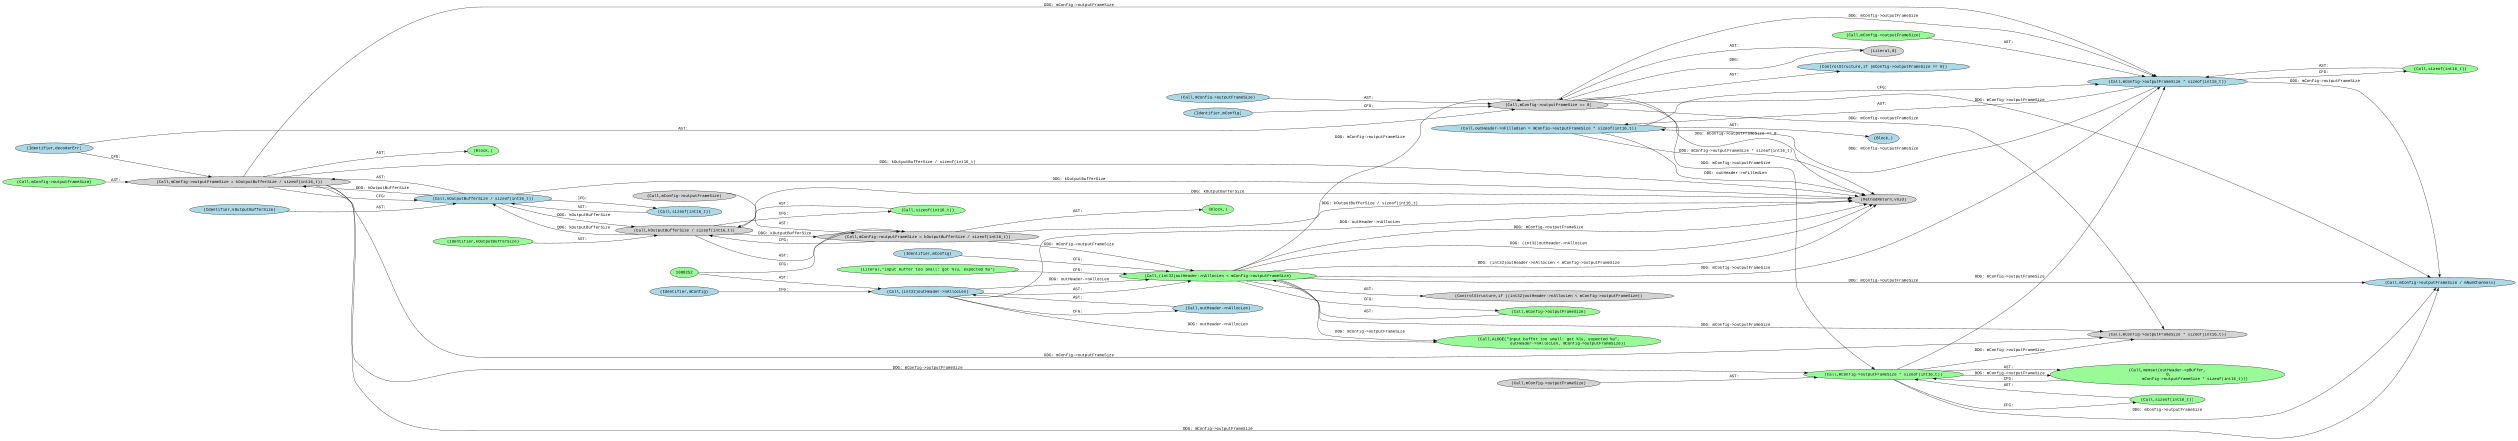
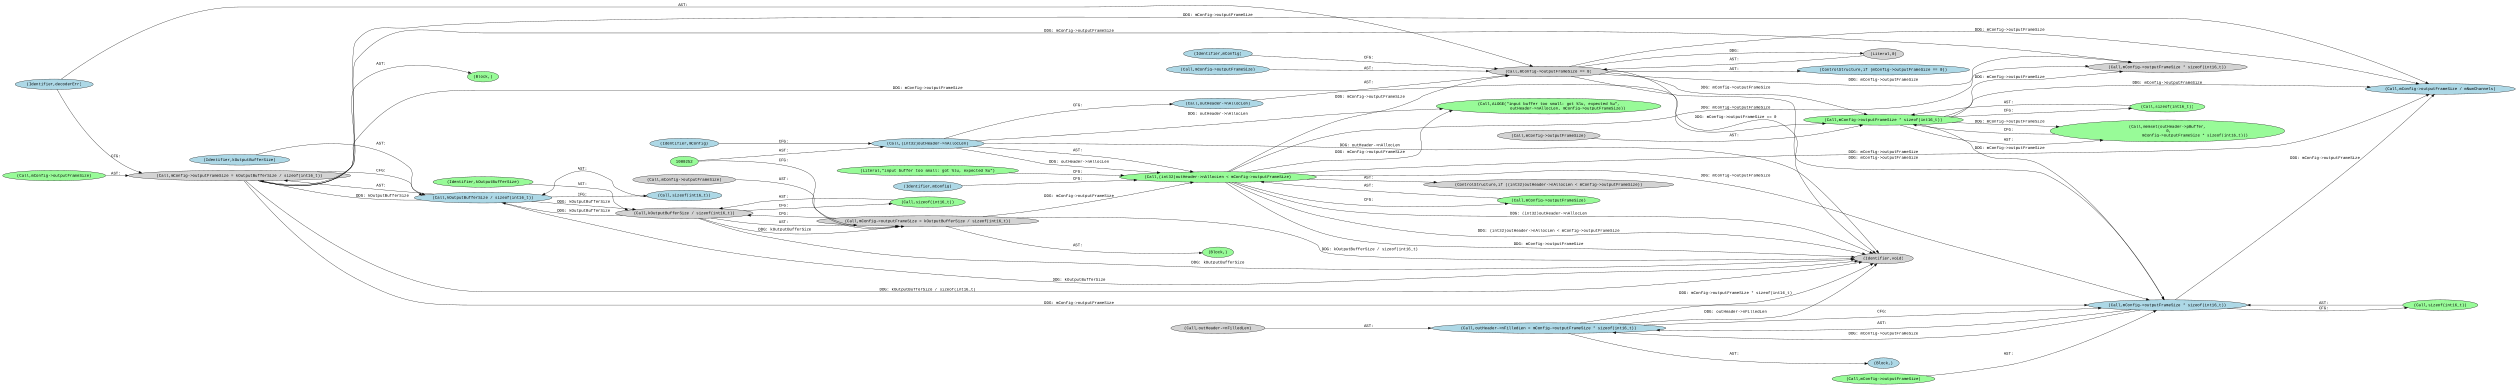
node "(MethodReturn,void)": label "(MethodReturn,void)" -> "(Identifier,void)"
edge "(Call,outHeader->nAllocLen)" -> "(Call,(int32)outHeader->nAllocLen)": now "(Call,outHeader->nAllocLen)" -> "(Call,mConfig->outputFrameSize == 0)"
node "(Call,outHeader->nFilledLen)": added
